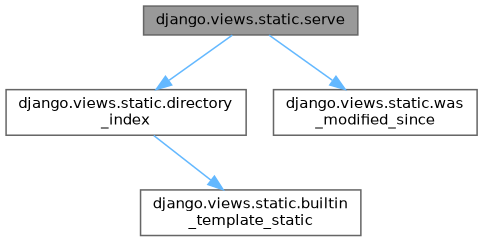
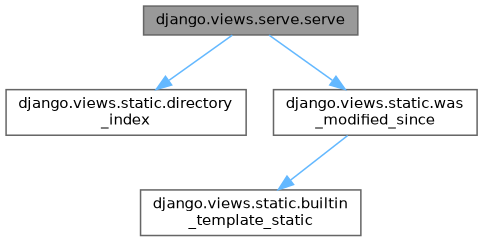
node "django.views.static.serve": label "django.views.static.serve" -> "django.views.serve.serve"
edge "django.views.static.directory _index" -> "django.views.static.builtin _template_static": now "django.views.static.was _modified_since" -> "django.views.static.builtin _template_static"
